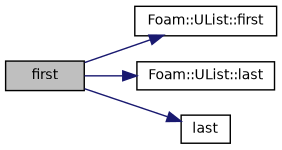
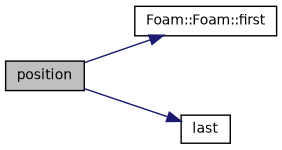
node "Foam::UList::first": label "Foam::UList::first" -> "Foam::Foam::first"
node "first": label "first" -> "position"
node "Foam::UList::last": removed
